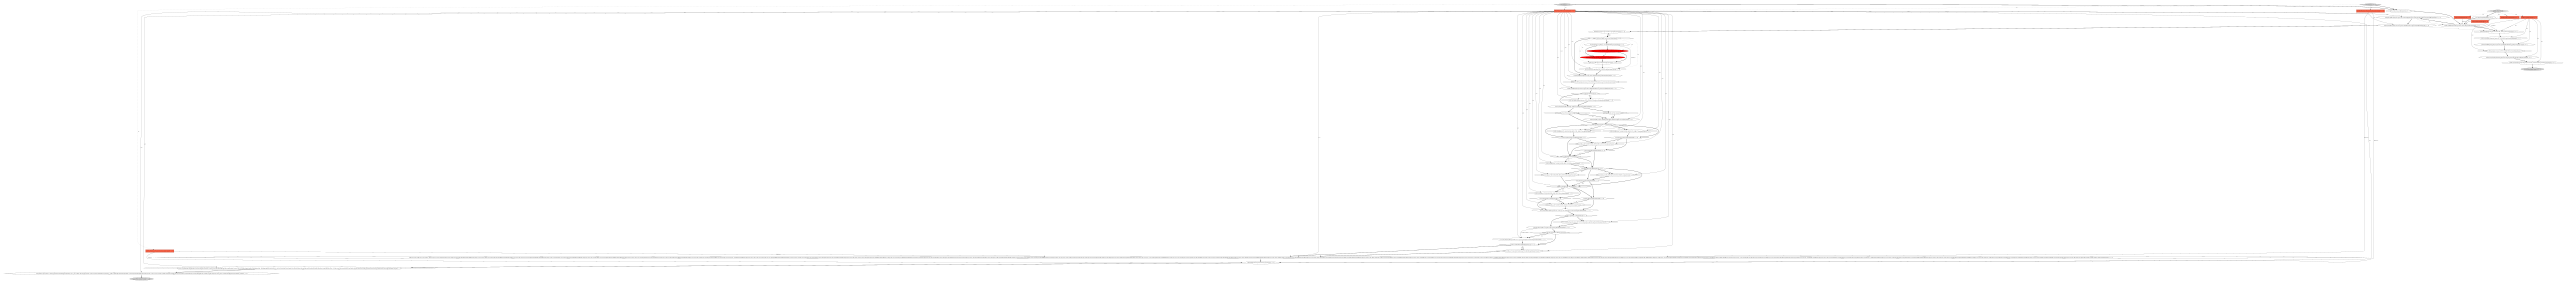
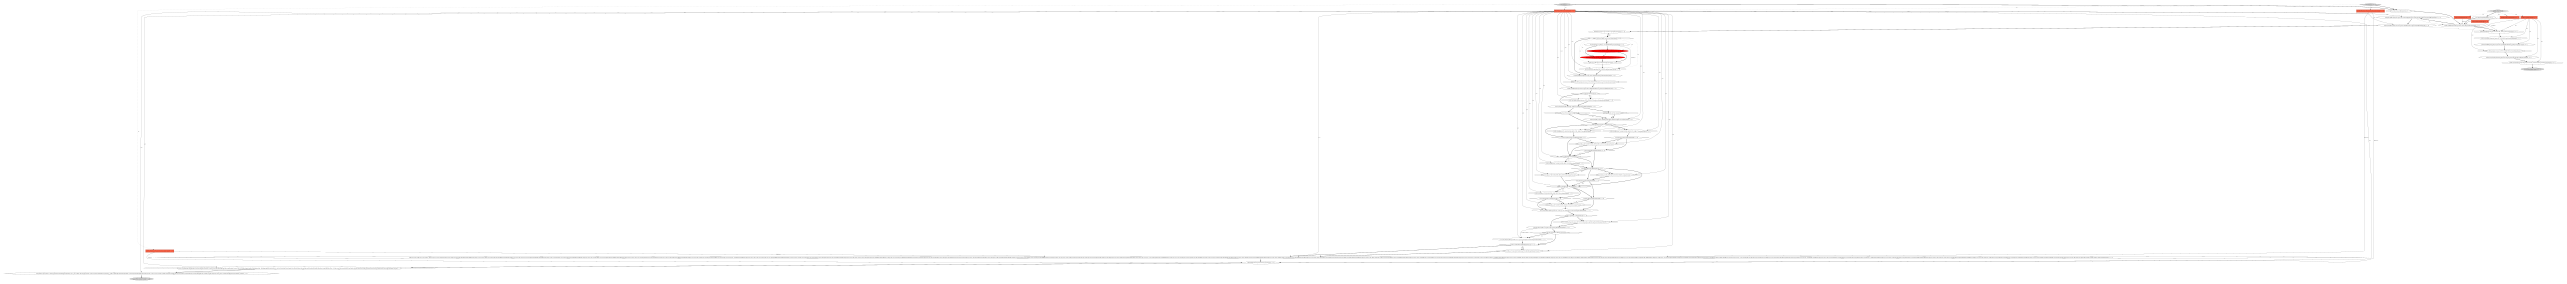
edge "navSettings.isShowUtilityObjects()@@@22@@@['1', '1', '0']" -> "navSettings.isShowOnlyEntities()@@@23@@@['1', '0', '0']": removed
